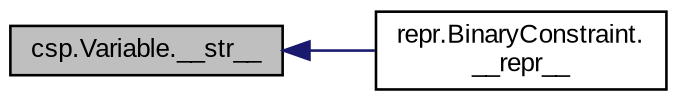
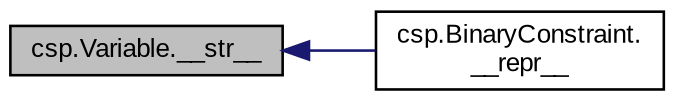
node "repr.BinaryConstraint. __repr__": label "repr.BinaryConstraint. __repr__" -> "csp.BinaryConstraint. __repr__"
